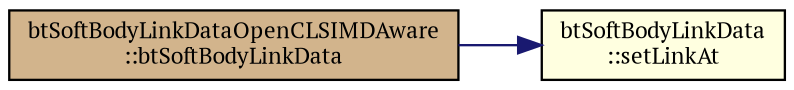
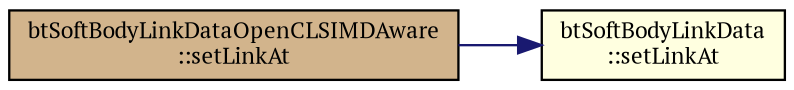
node "btSoftBodyLinkDataOpenCLSIMDAware ::btSoftBodyLinkData": label "btSoftBodyLinkDataOpenCLSIMDAware ::btSoftBodyLinkData" -> "btSoftBodyLinkDataOpenCLSIMDAware ::setLinkAt"
